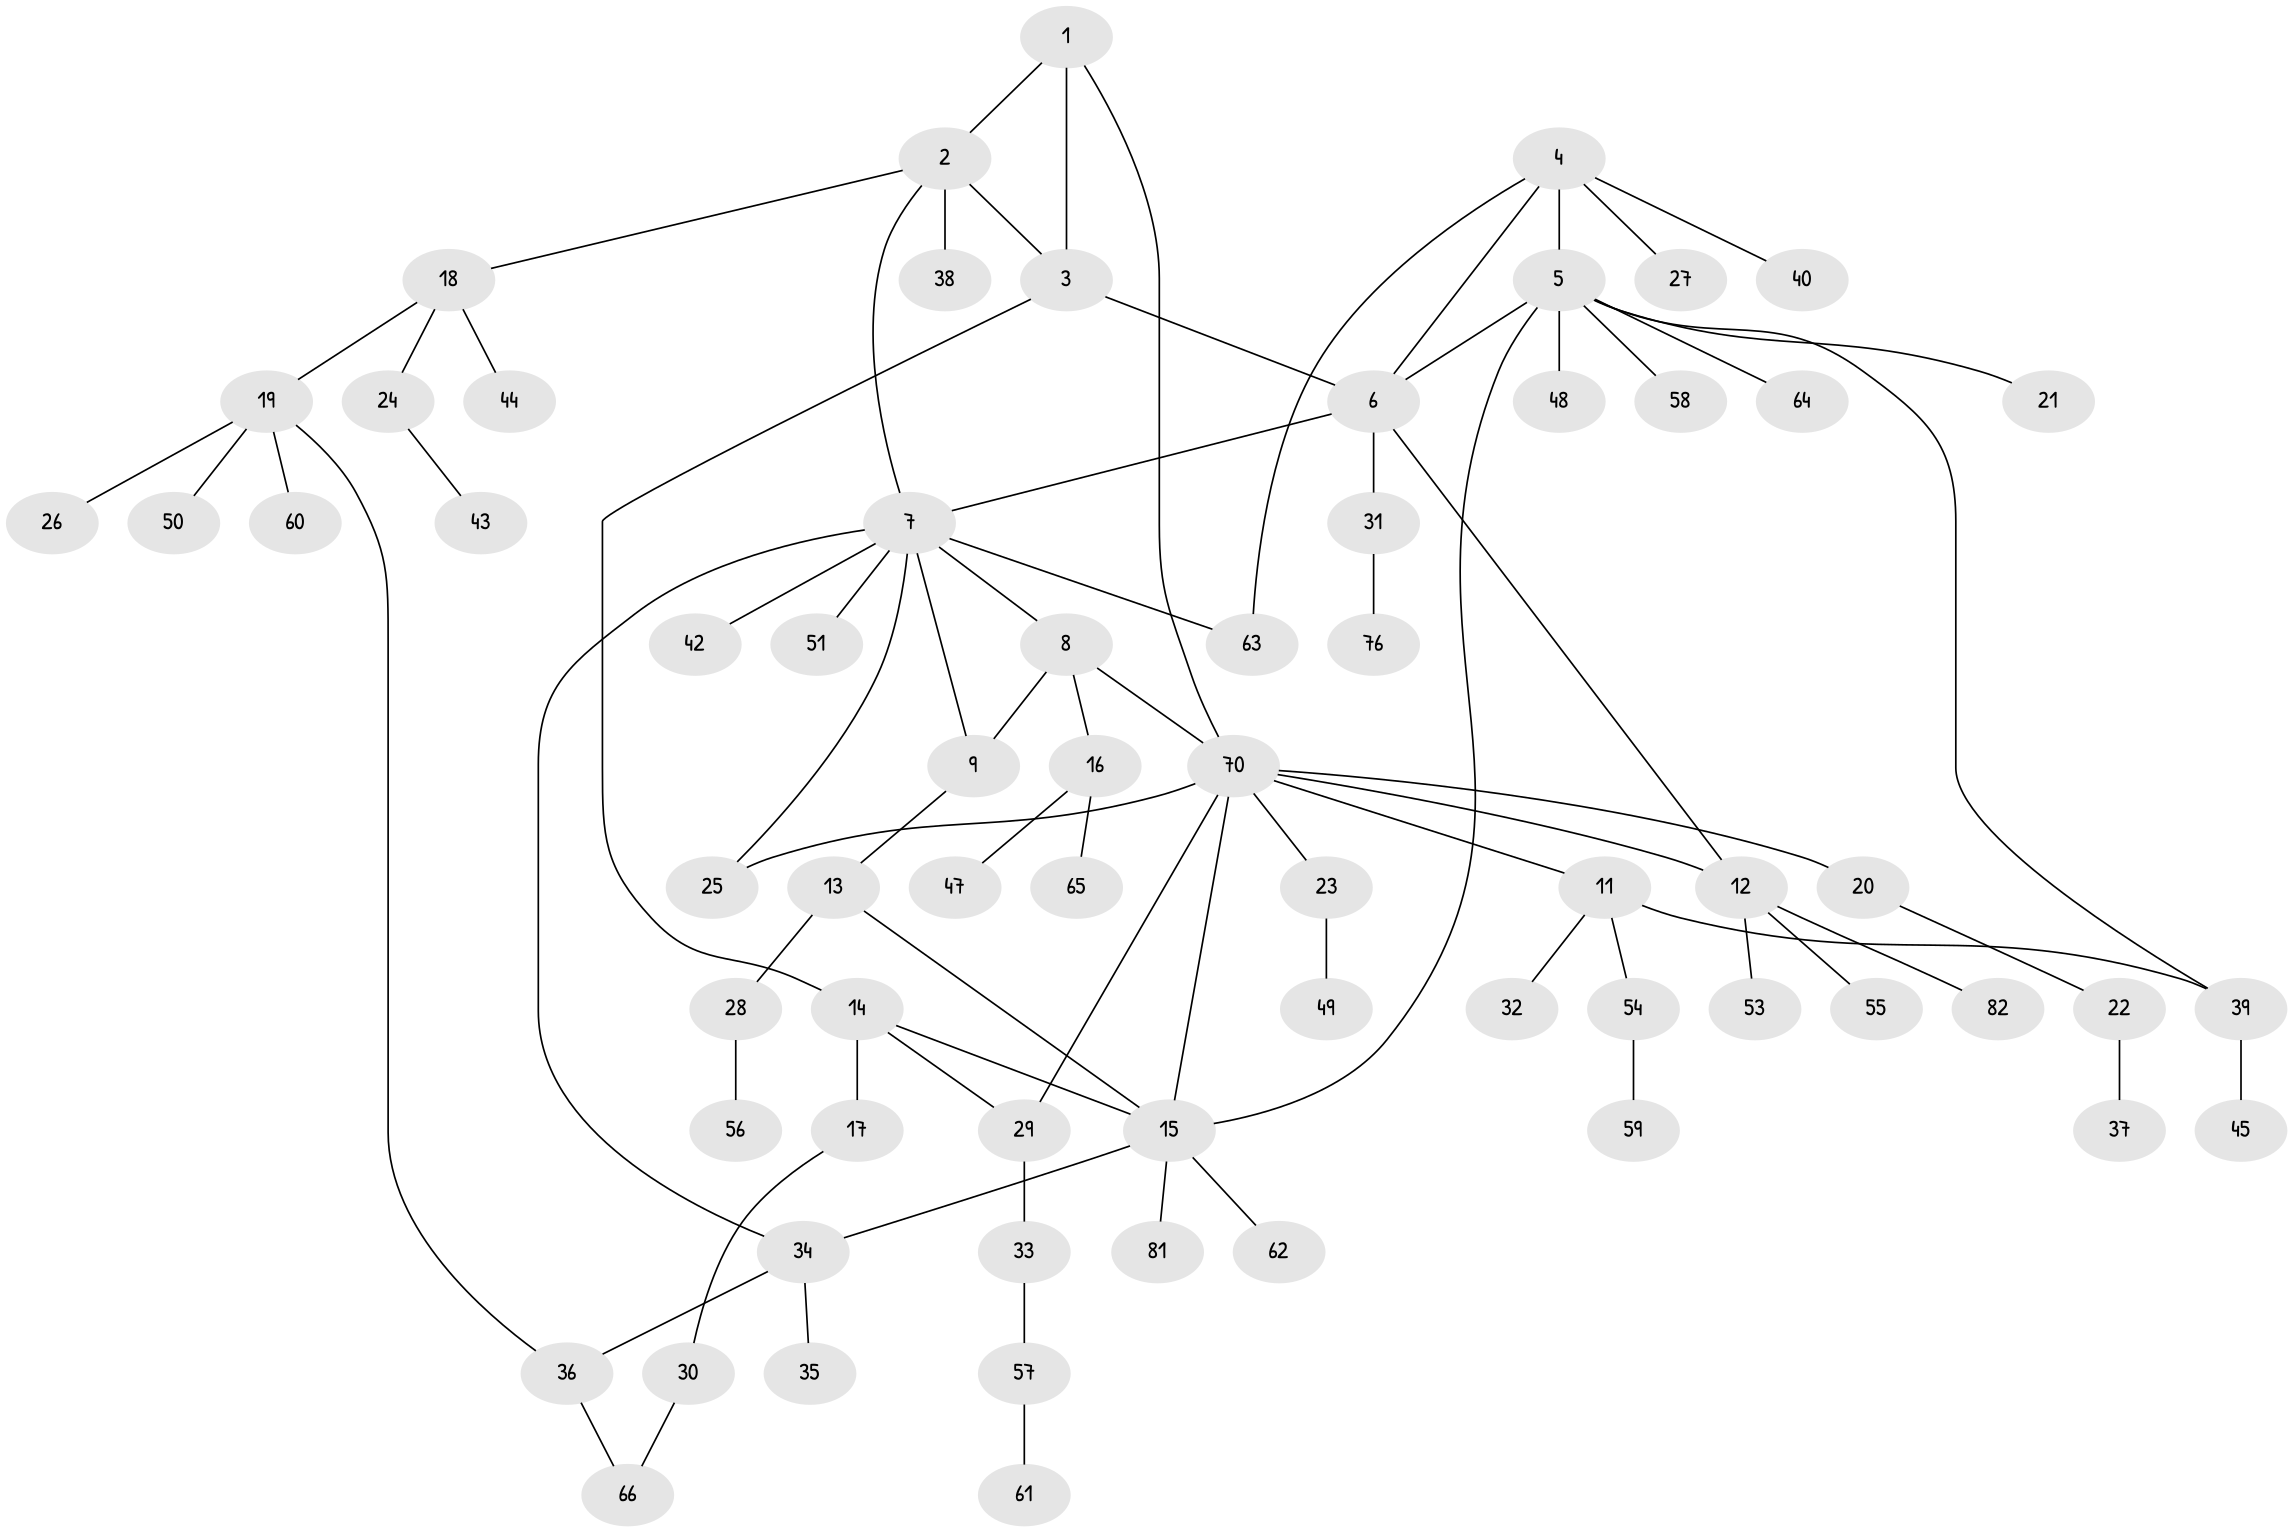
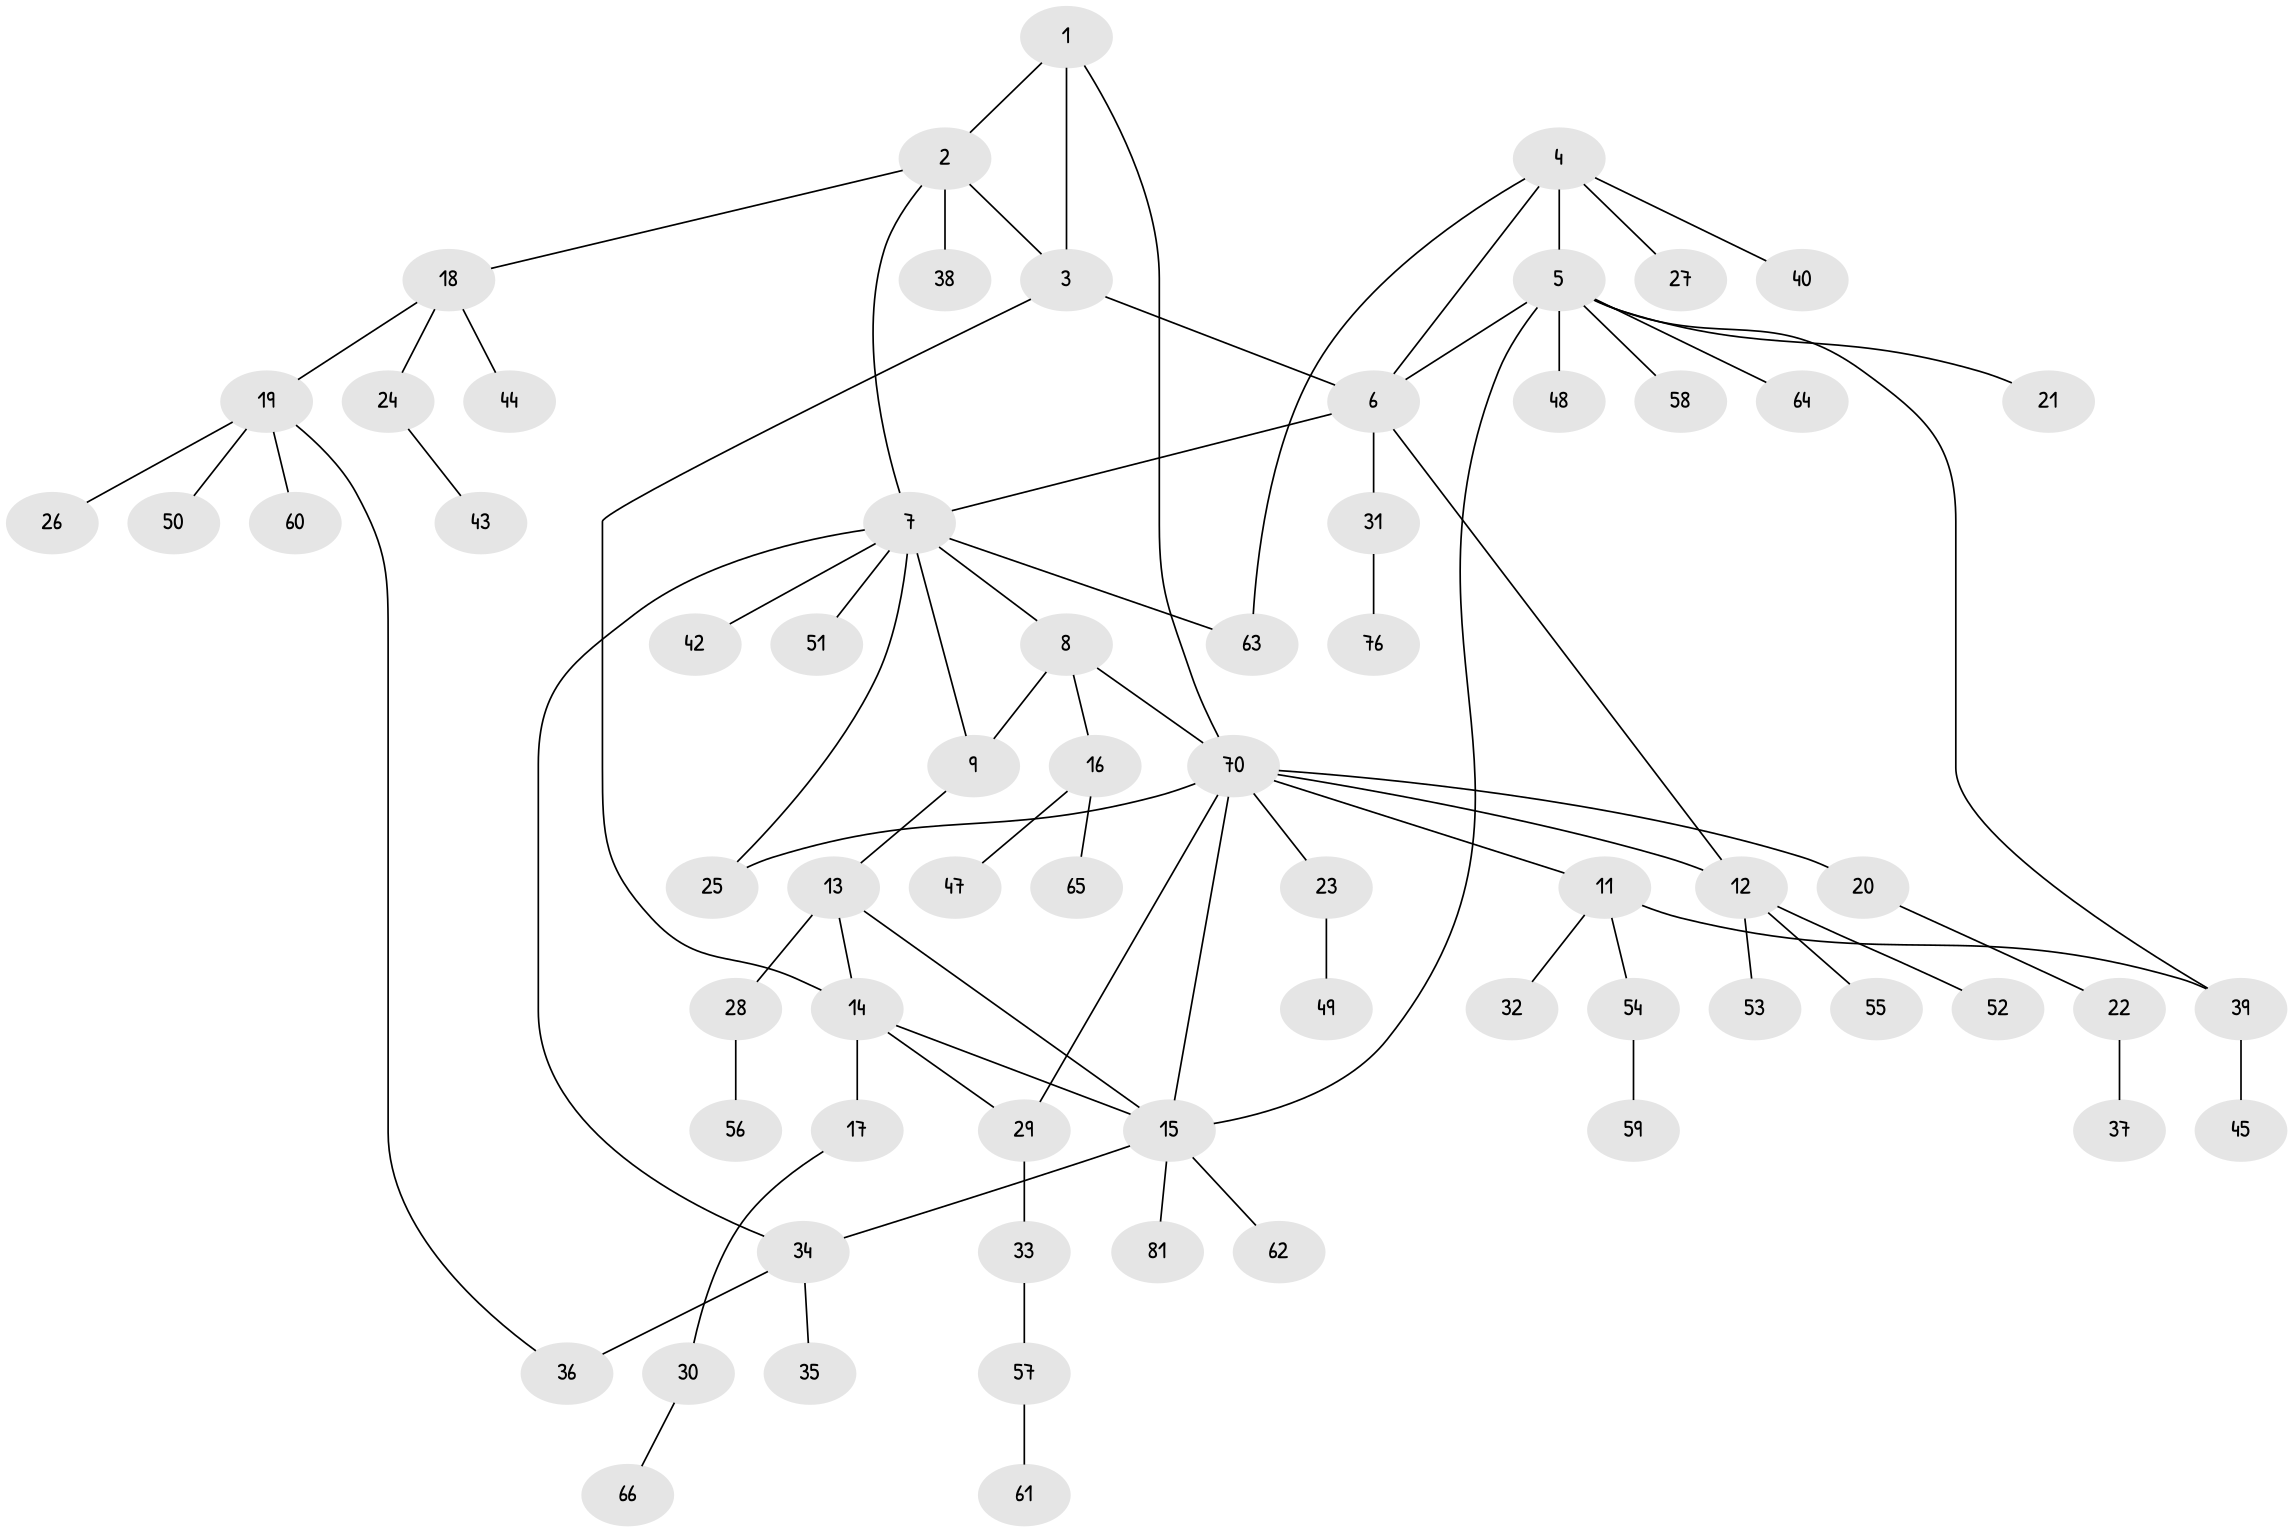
edge "13" -- "14": added
node "82": label "82" -> "52"
edge "36" -- "66": removed
